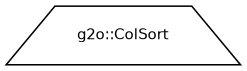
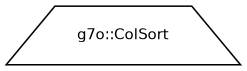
node "g2o::ColSort": label "g2o::ColSort" -> "g7o::ColSort"
